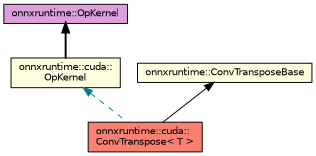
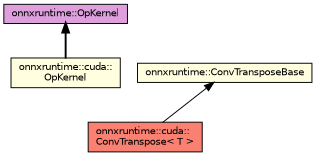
edge "onnxruntime::cuda:: ConvTranspose< T >" -> "onnxruntime::cuda:: OpKernel": removed
